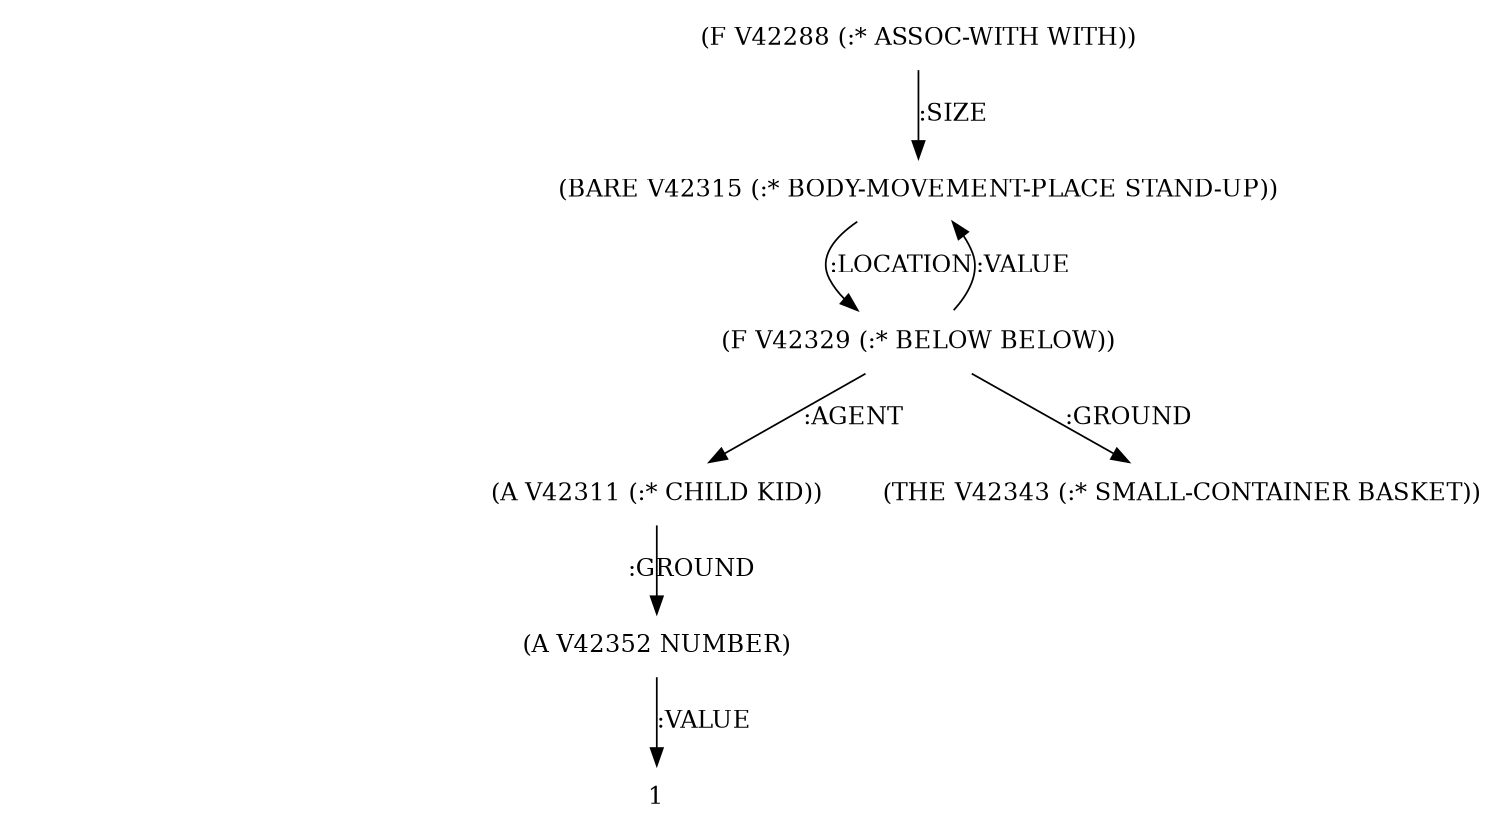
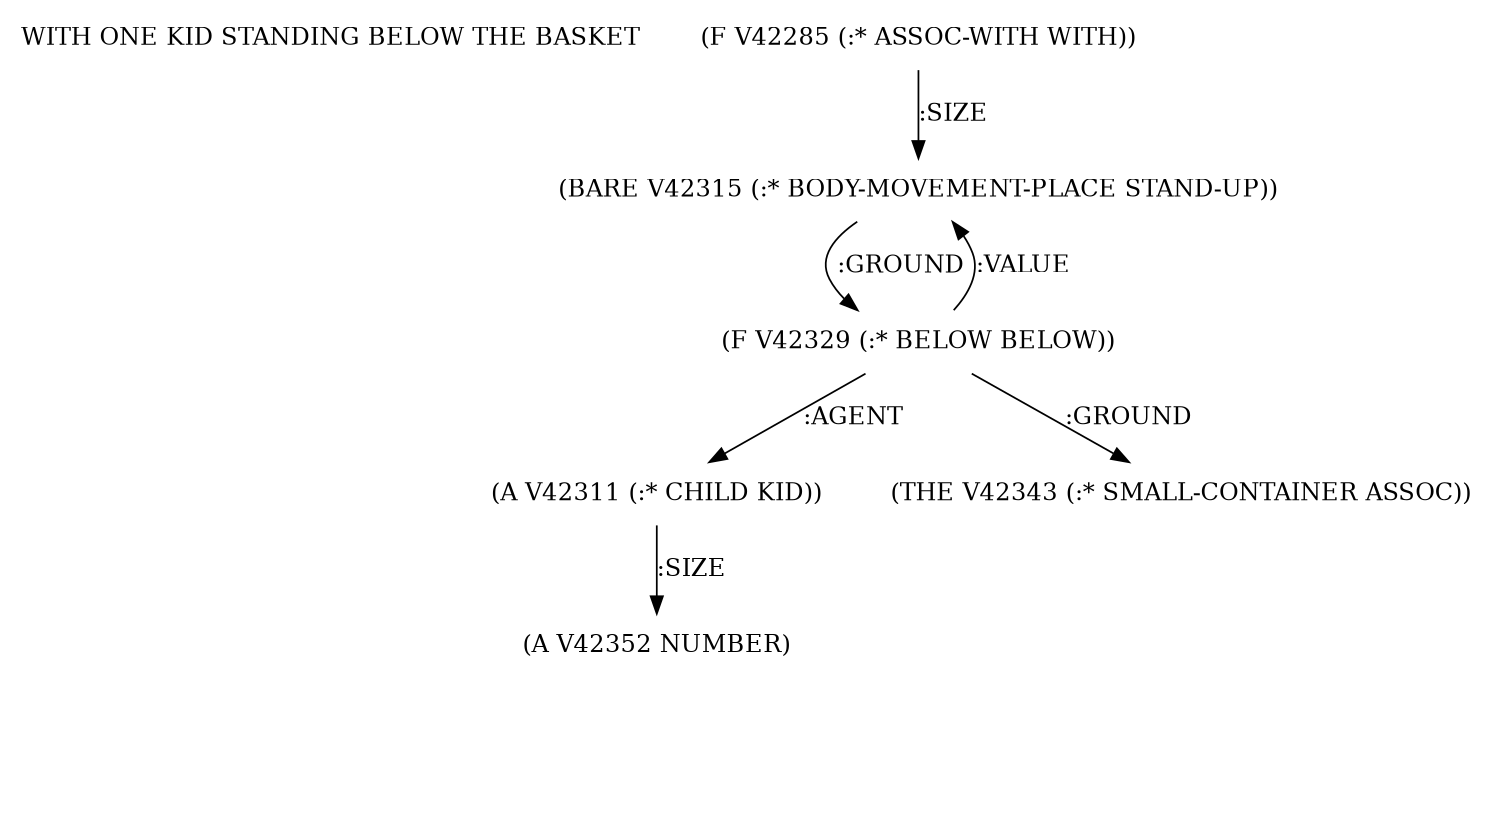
node "WITH ONE KID STANDING BELOW THE BASKET": added
node "(F V42288 (:* ASSOC-WITH WITH))": label "(F V42288 (:* ASSOC-WITH WITH))" -> "(F V42285 (:* ASSOC-WITH WITH))"
edge "(BARE V42315 (:* BODY-MOVEMENT-PLACE STAND-UP))" -> "(F V42329 (:* BELOW BELOW))": label ":LOCATION" -> ":GROUND"
node "(THE V42343 (:* SMALL-CONTAINER BASKET))": label "(THE V42343 (:* SMALL-CONTAINER BASKET))" -> "(THE V42343 (:* SMALL-CONTAINER ASSOC))"
edge "(A V42311 (:* CHILD KID))" -> "(A V42352 NUMBER)": label ":GROUND" -> ":SIZE"
node "1": removed
